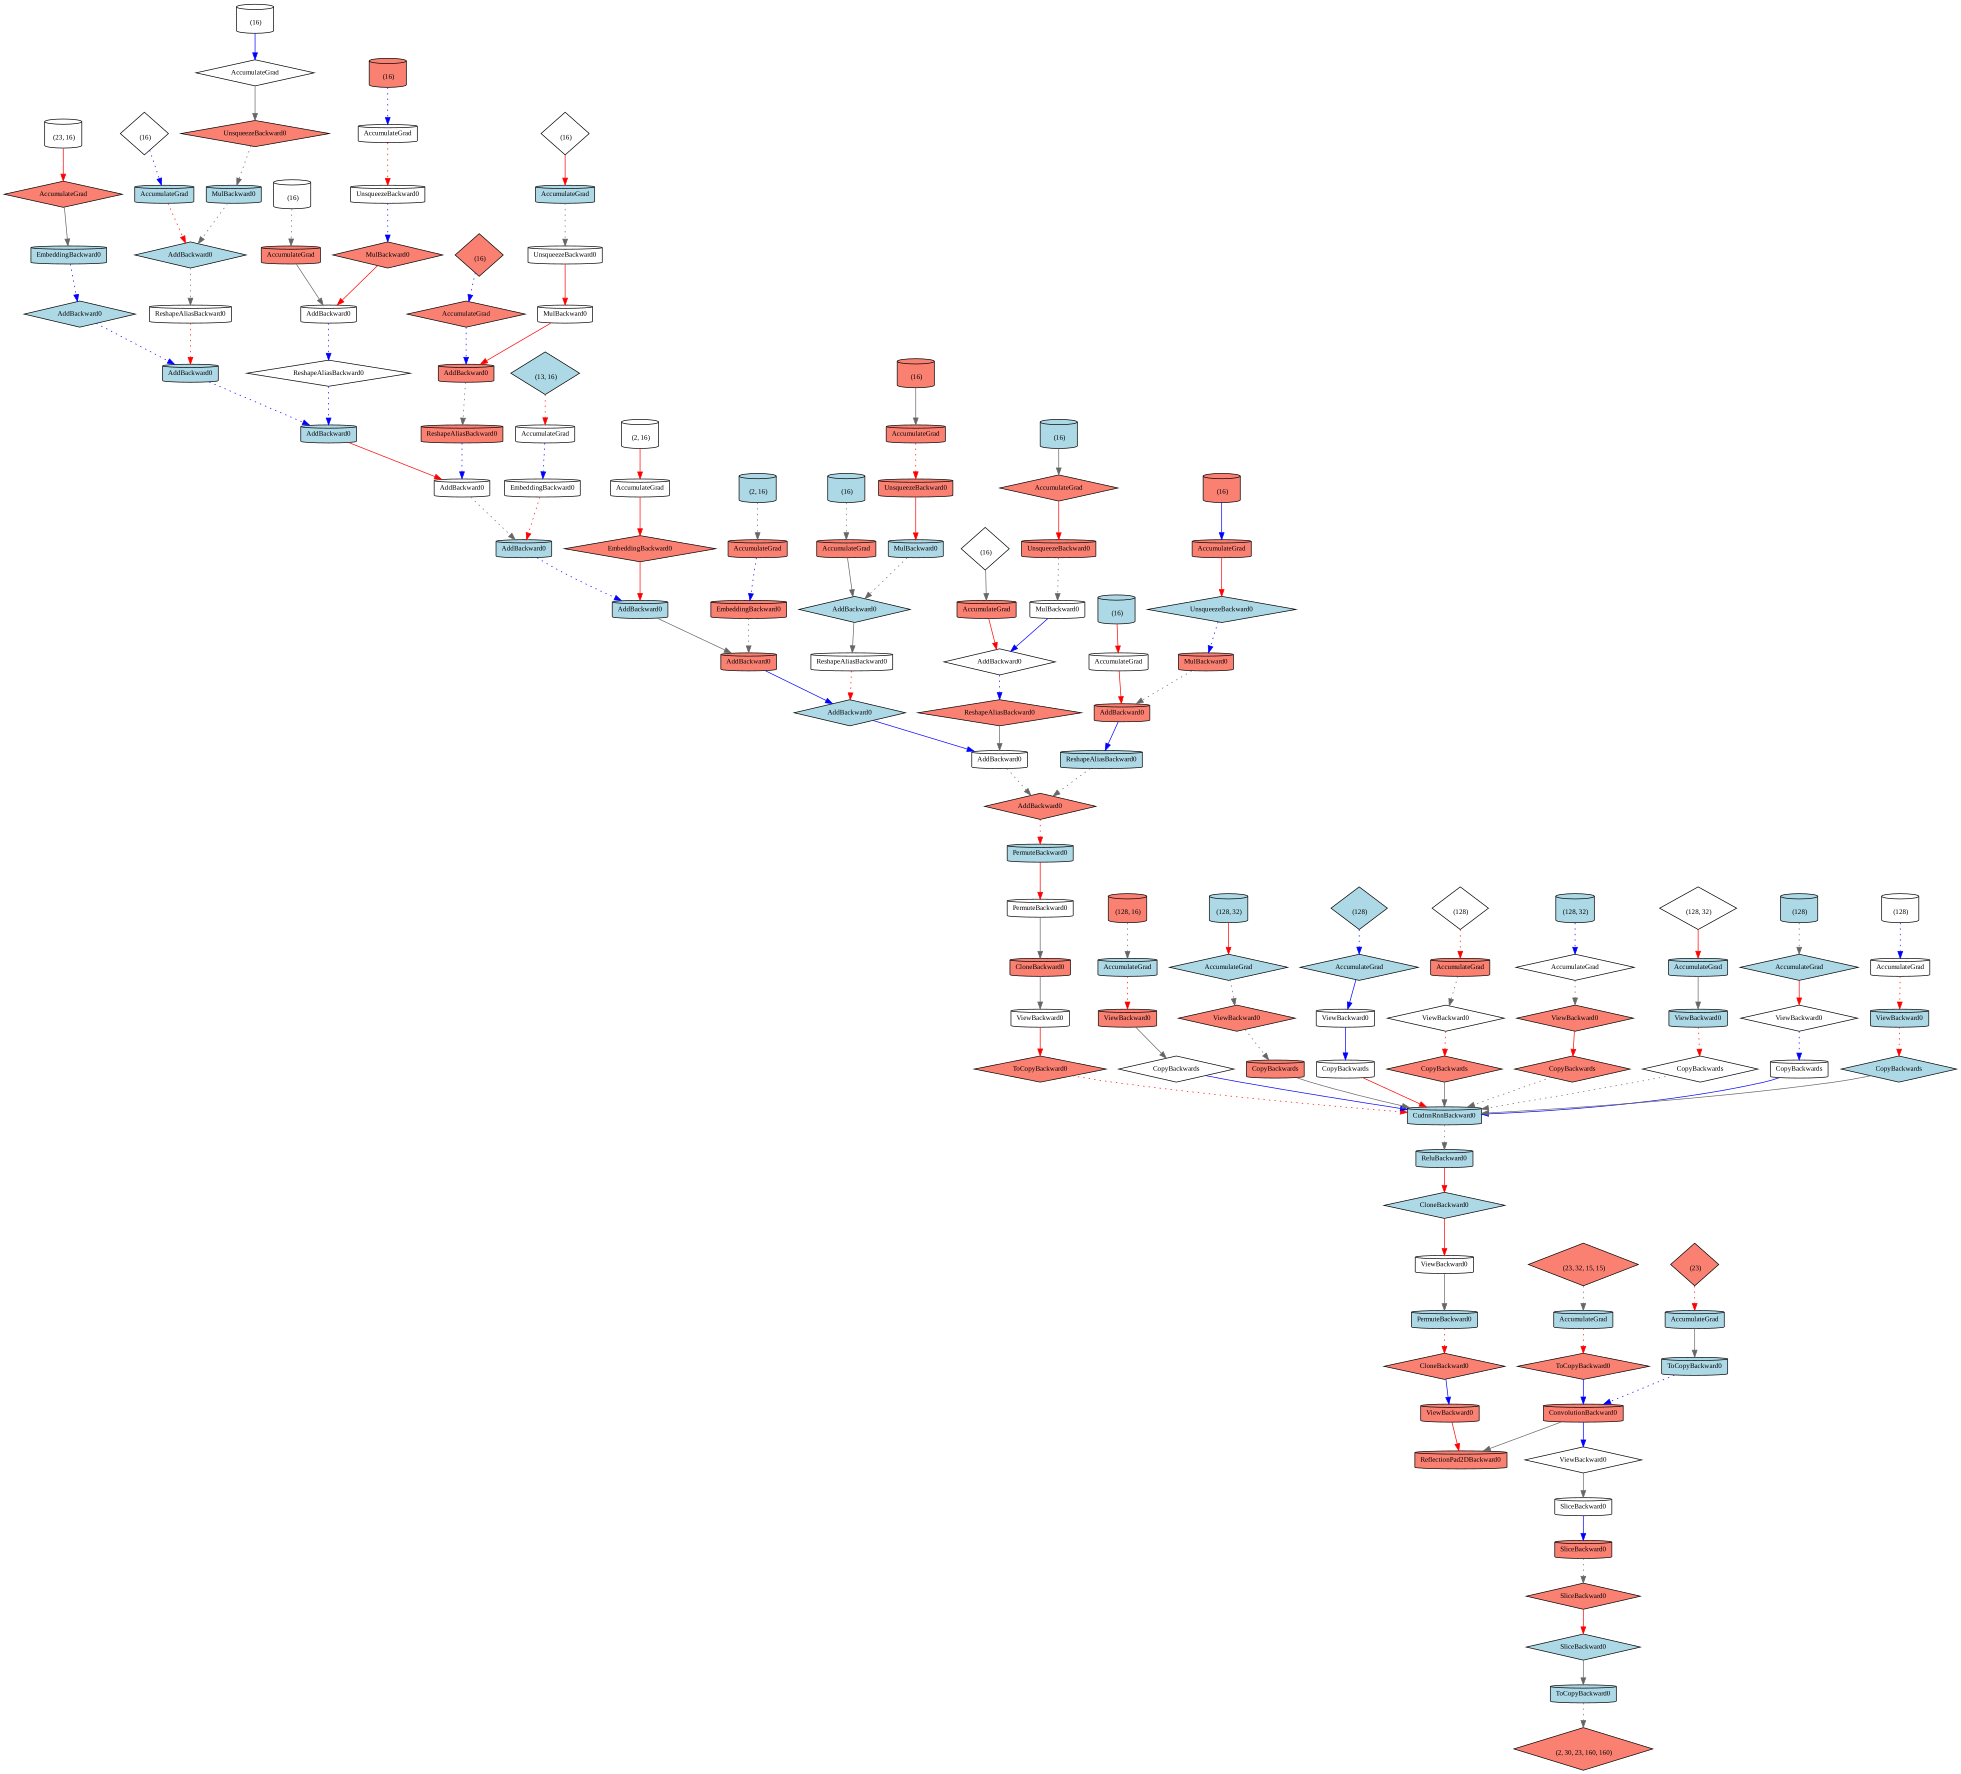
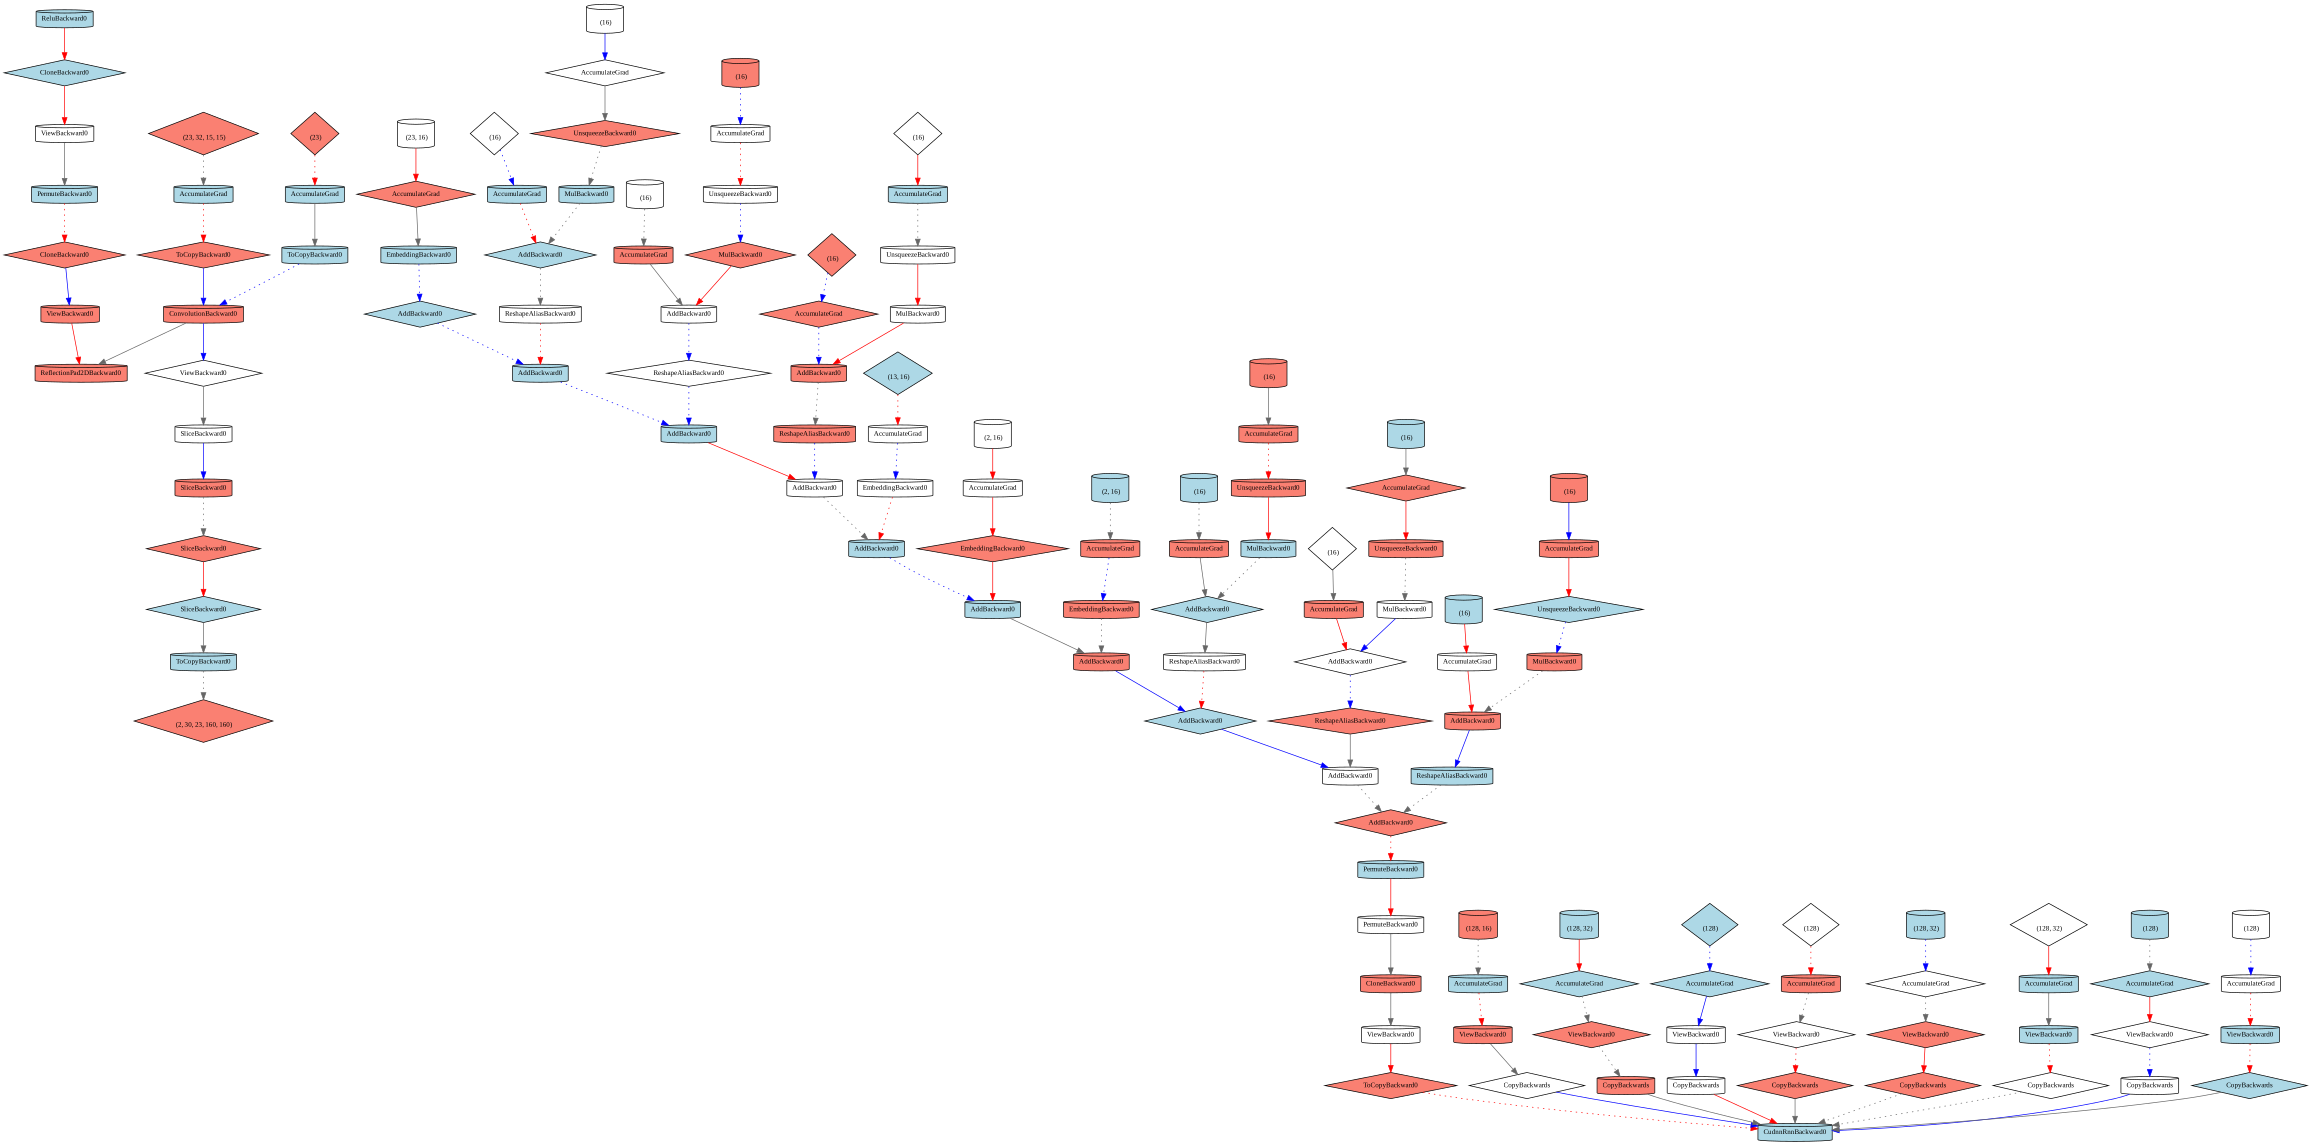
edge "CudnnRnnBackward0" -> "ReluBackward0": removed
